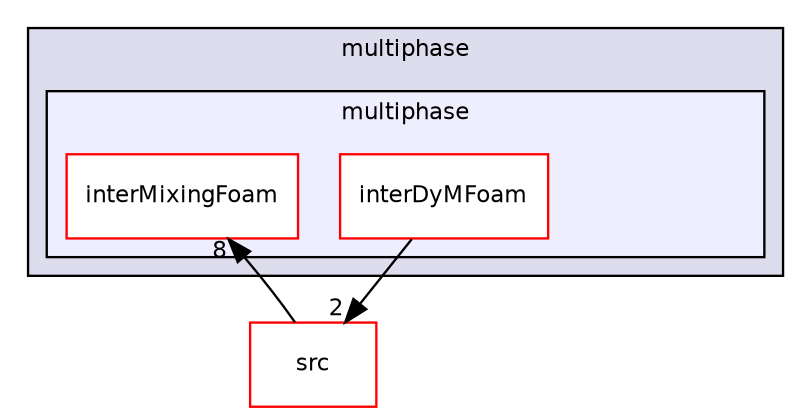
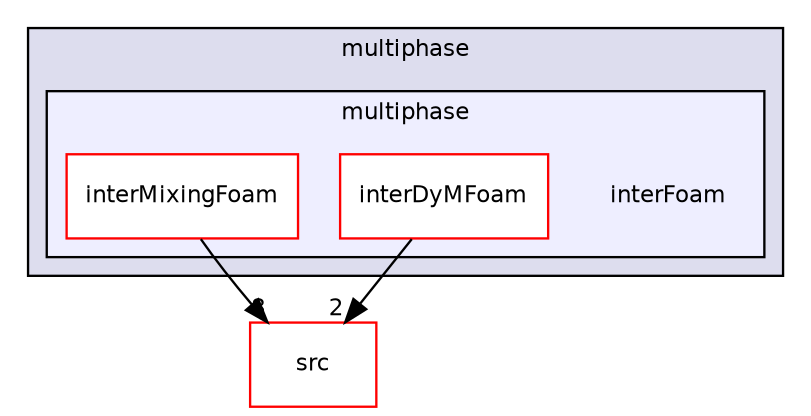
node "interFoam": added
edge "src" -> "interMixingFoam": reversed
